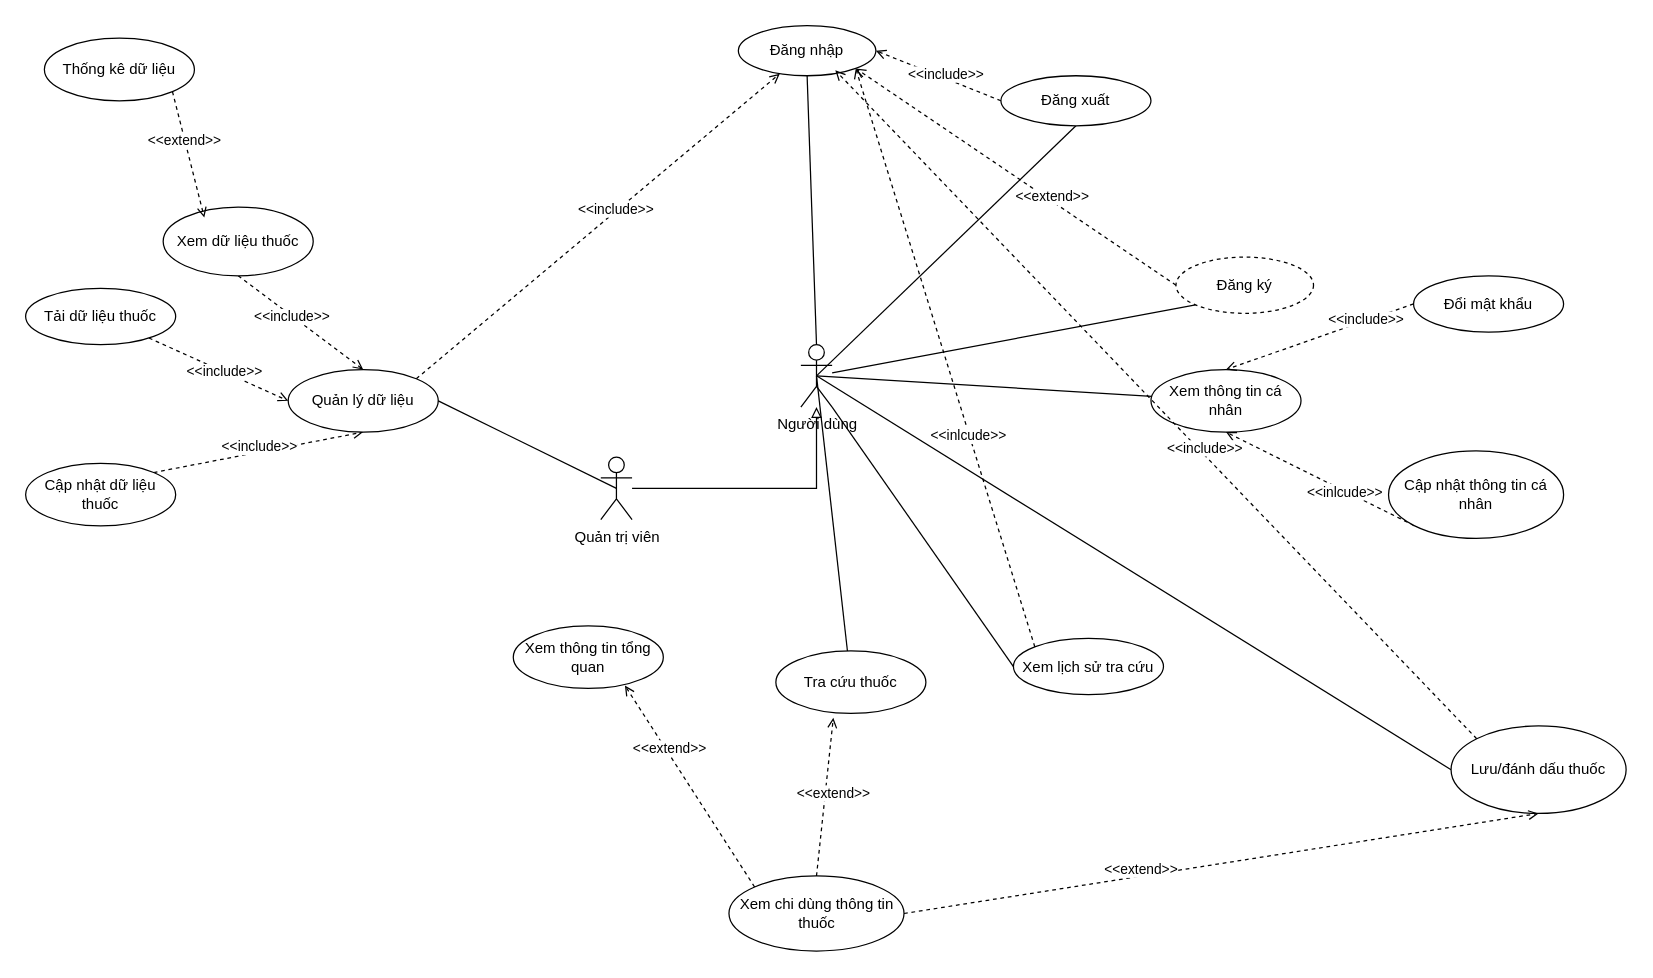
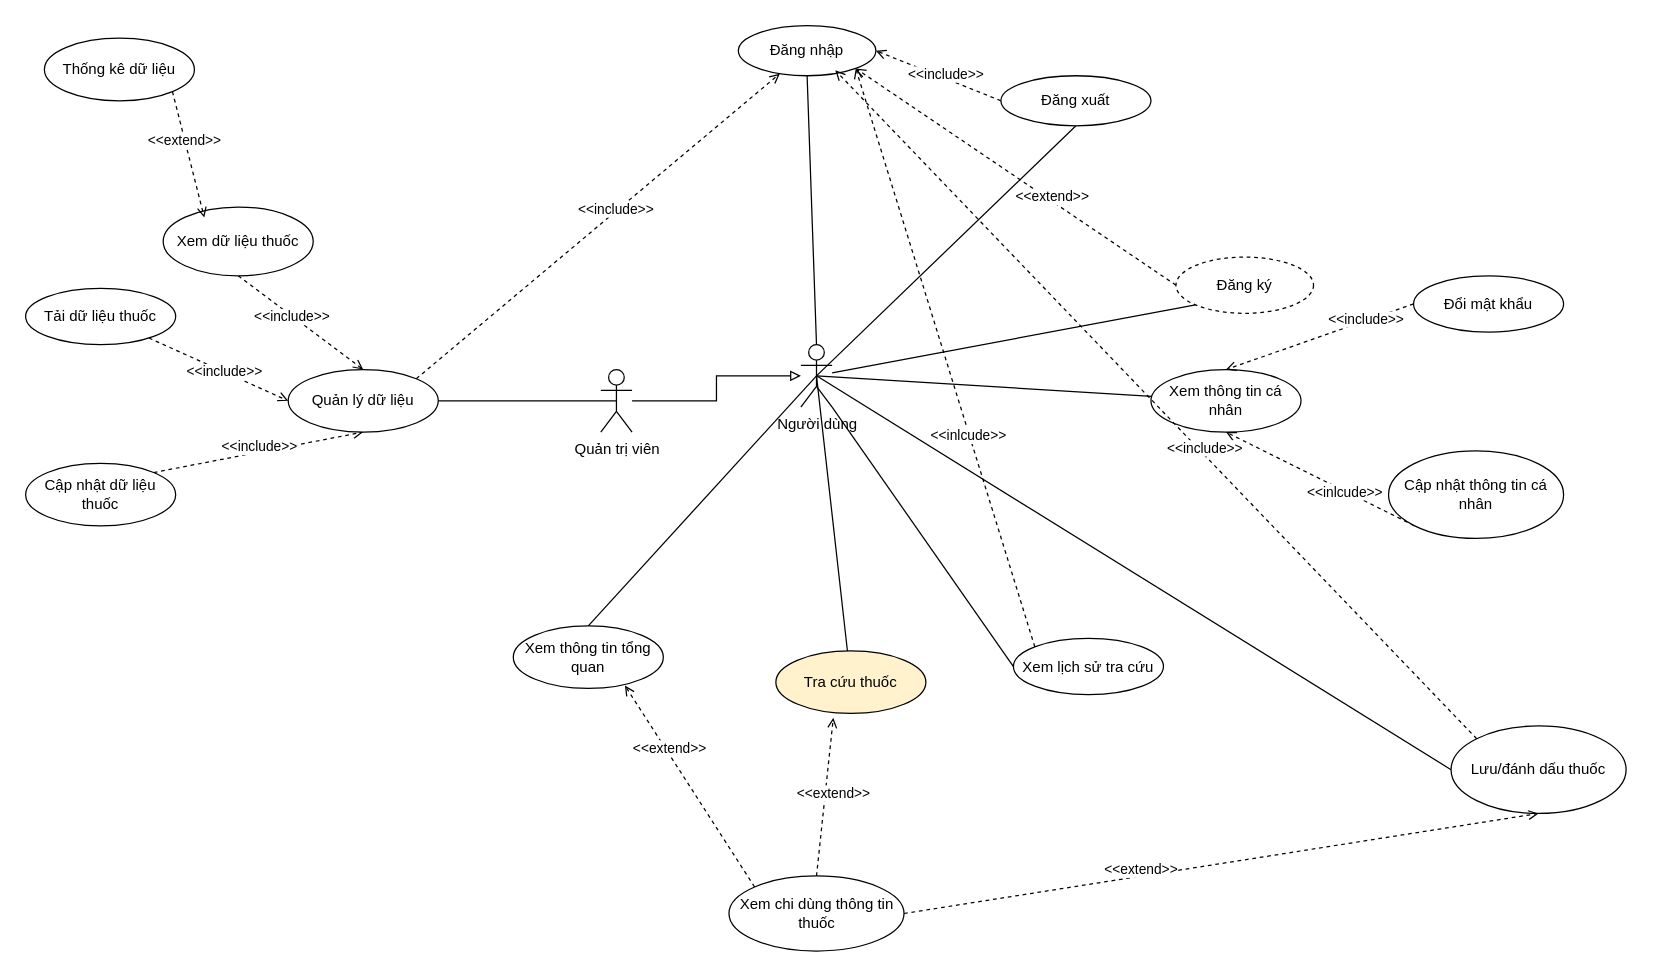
node "Quản trị viên": moved (616, 488) -> (616, 401)
edge "Người dùng" -- "Xem thông tin tổng quan": added
node "Tra cứu thuốc": fillcolor #ffffff -> #fff2cc
